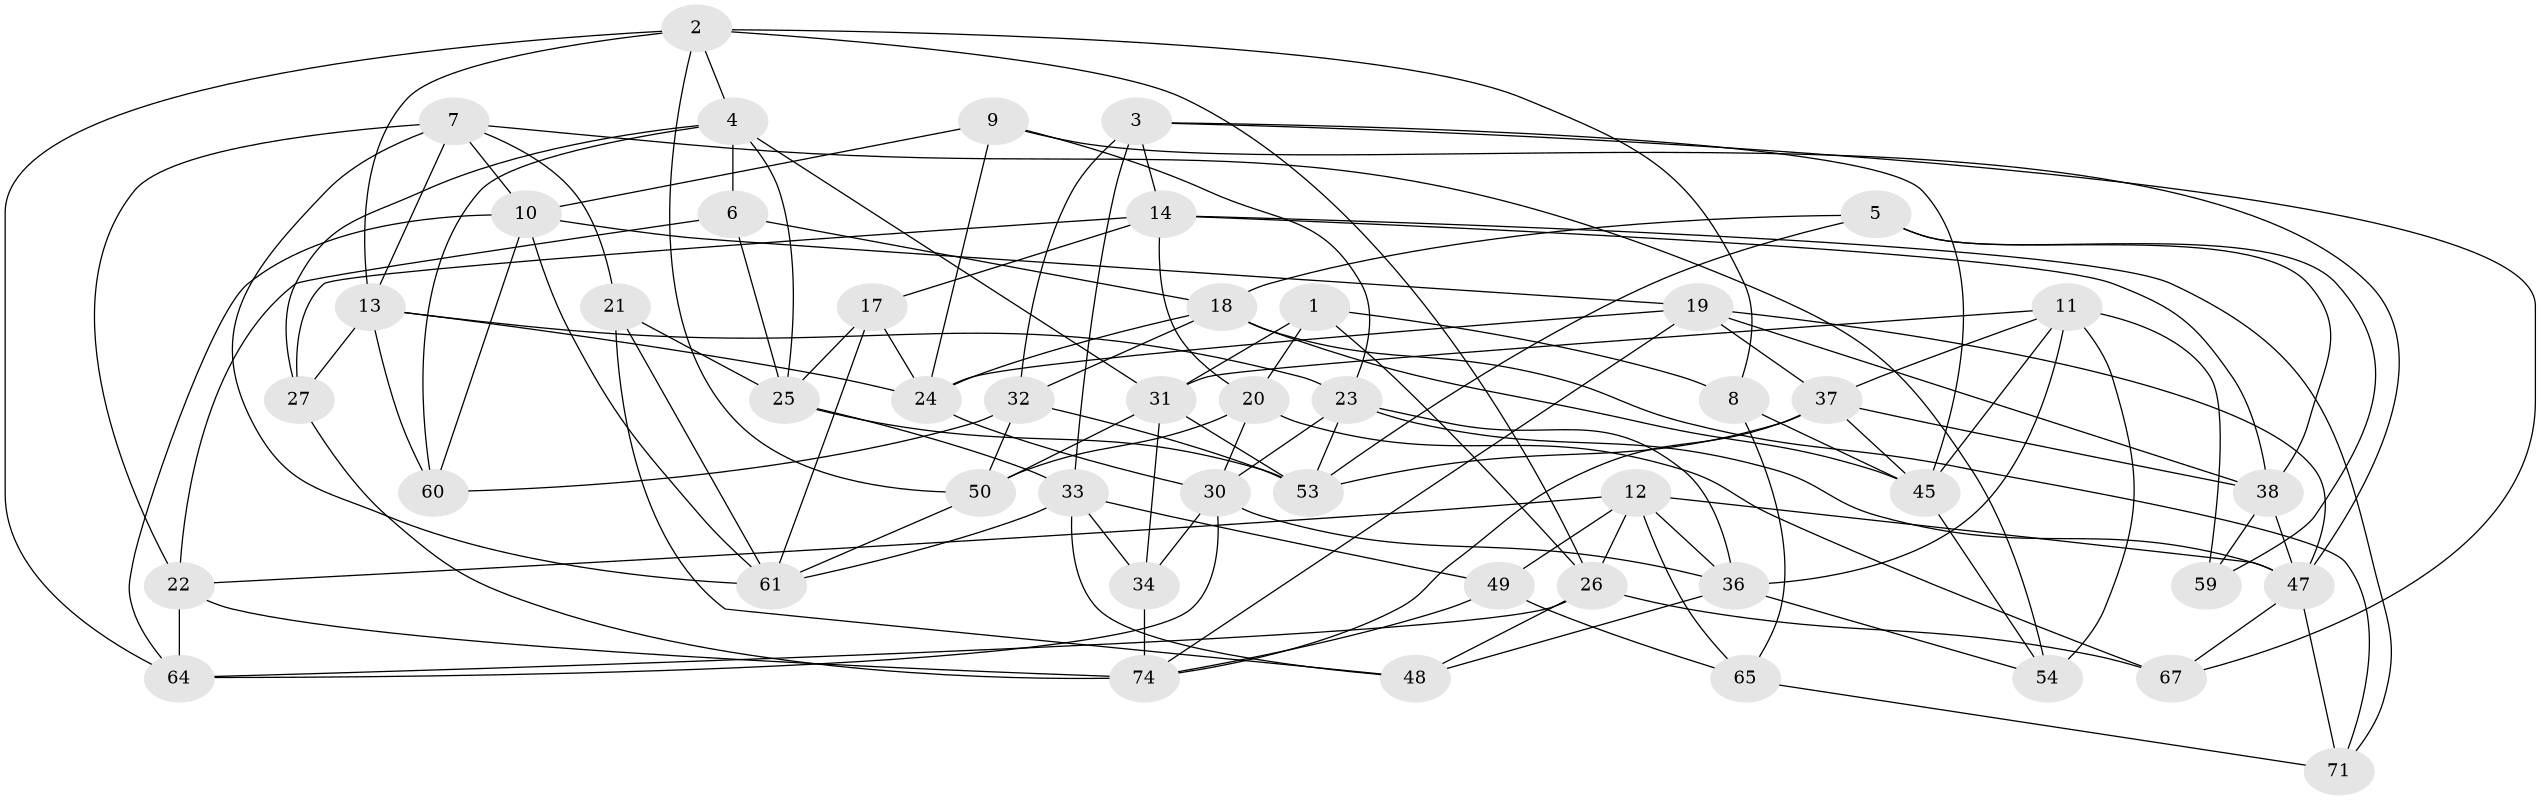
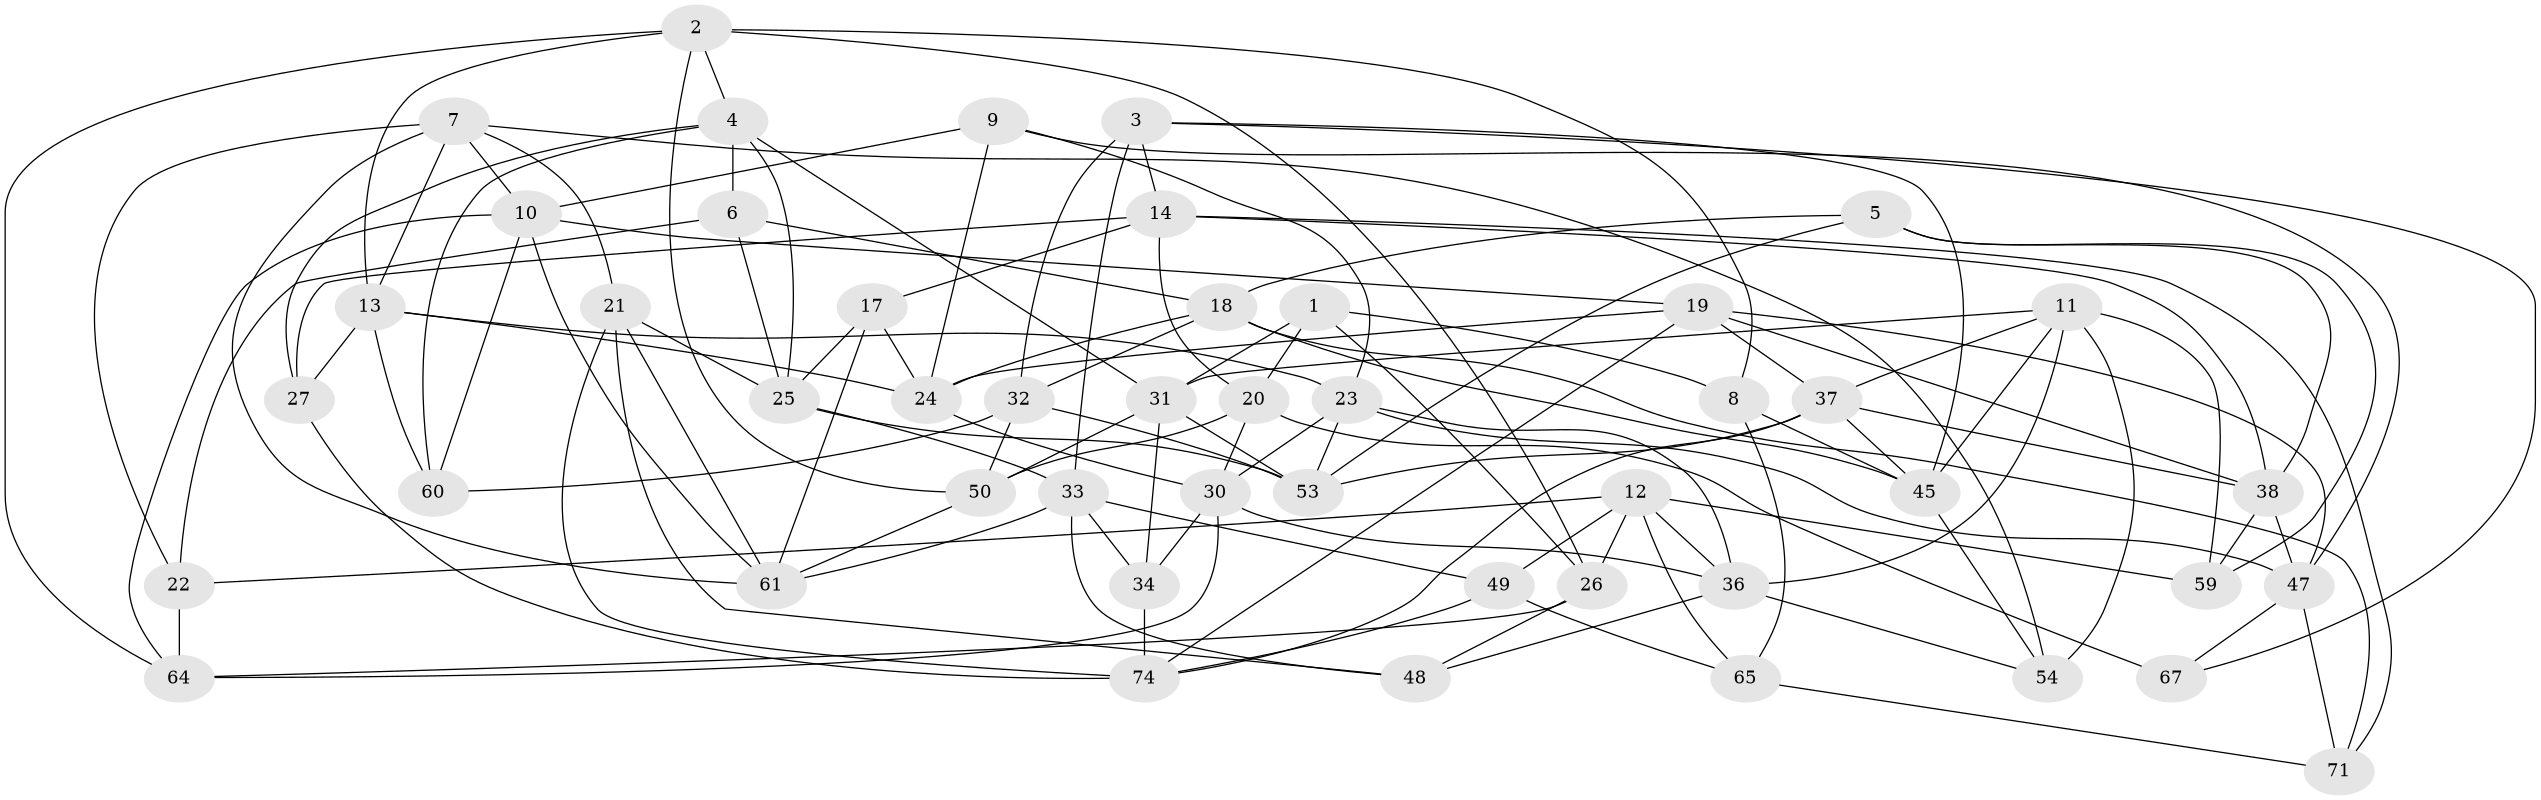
edge "12" -- "47": now "12" -- "59"
edge "26" -- "67": removed
edge "22" -- "74": now "21" -- "74"
